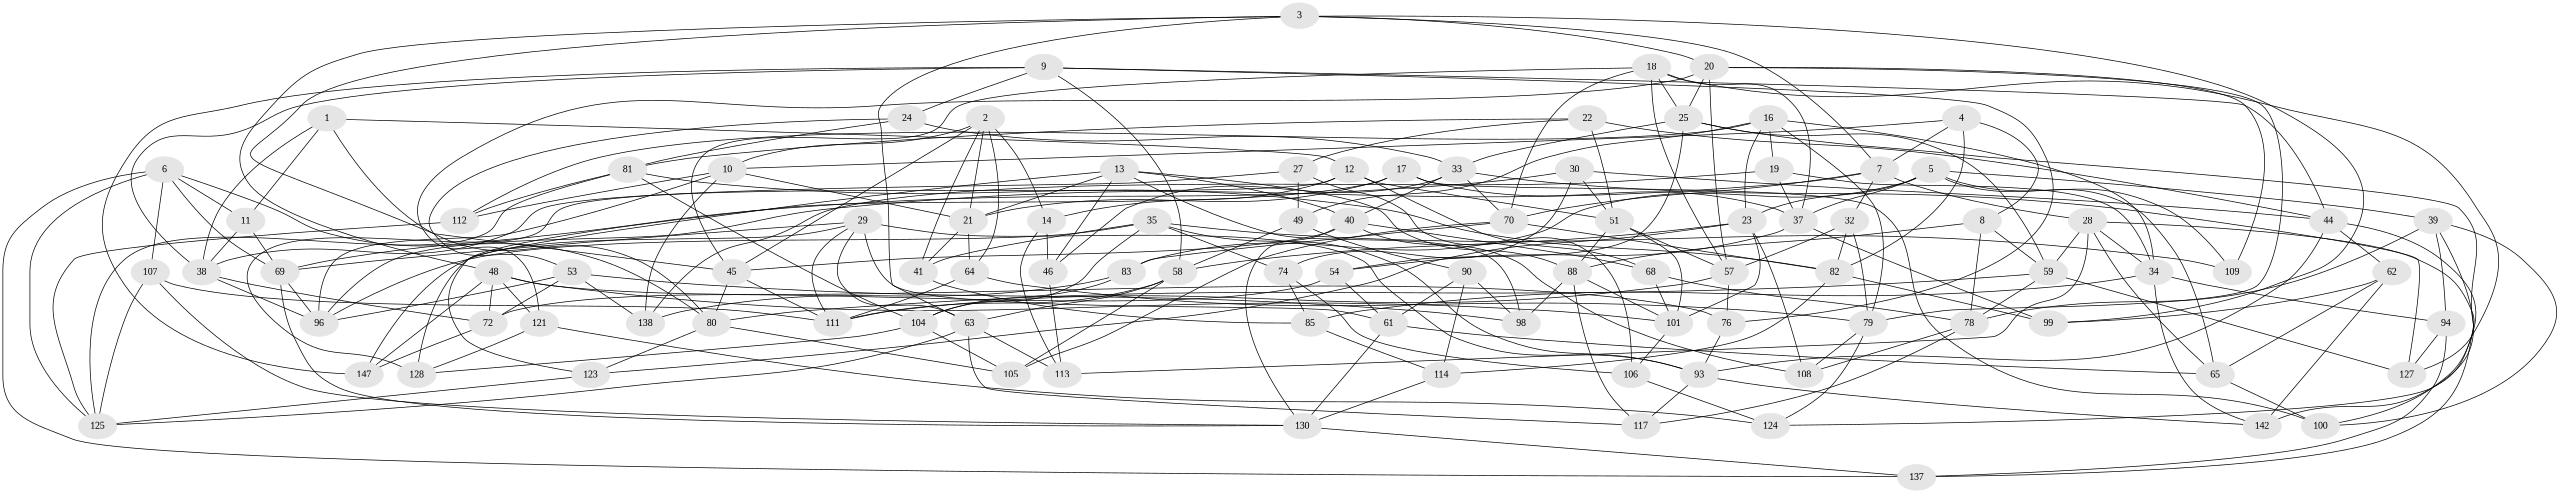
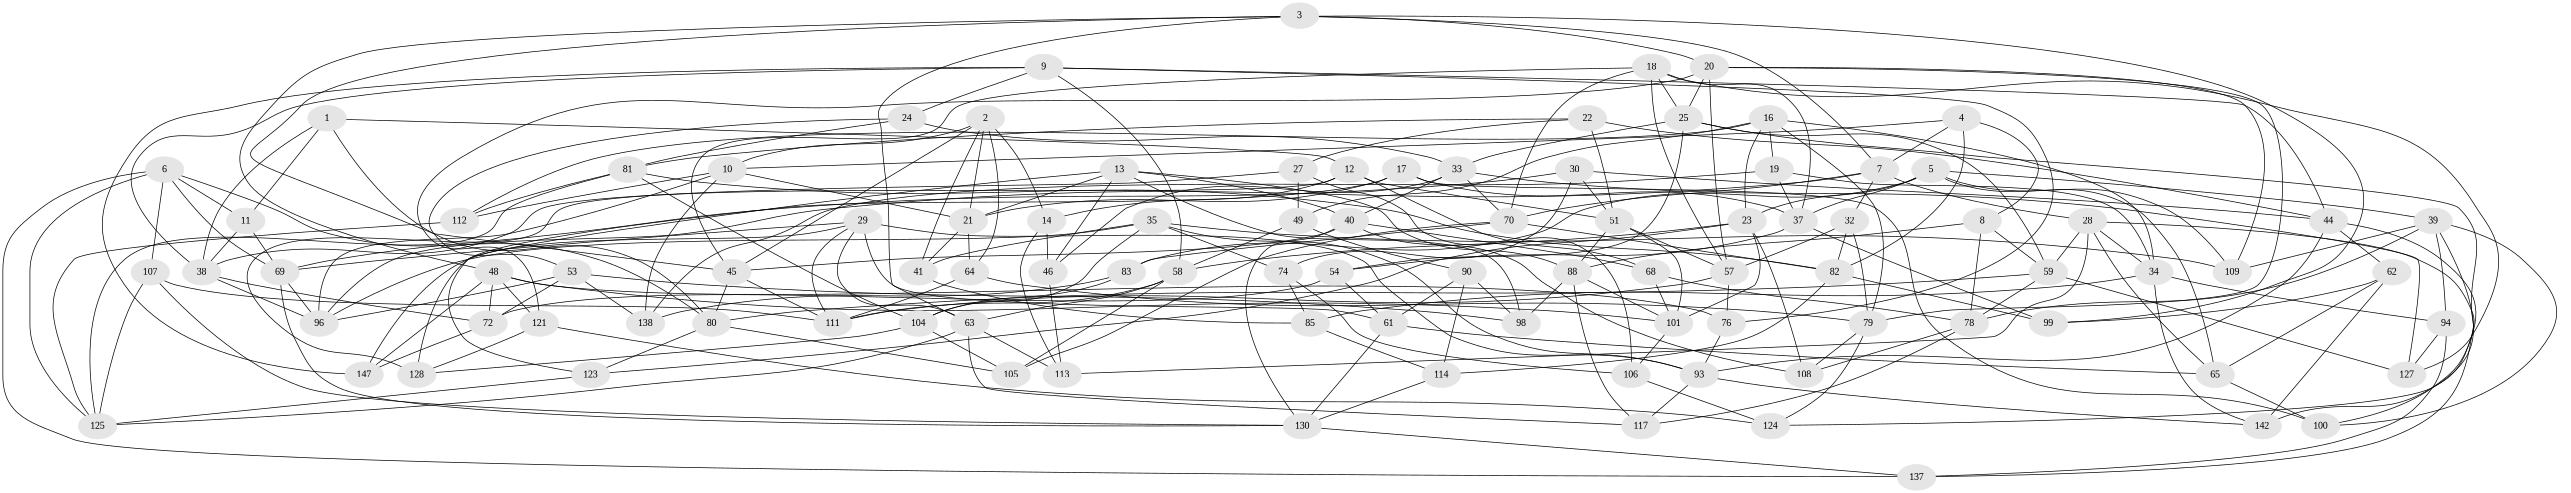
edge "39" -- "109": added
